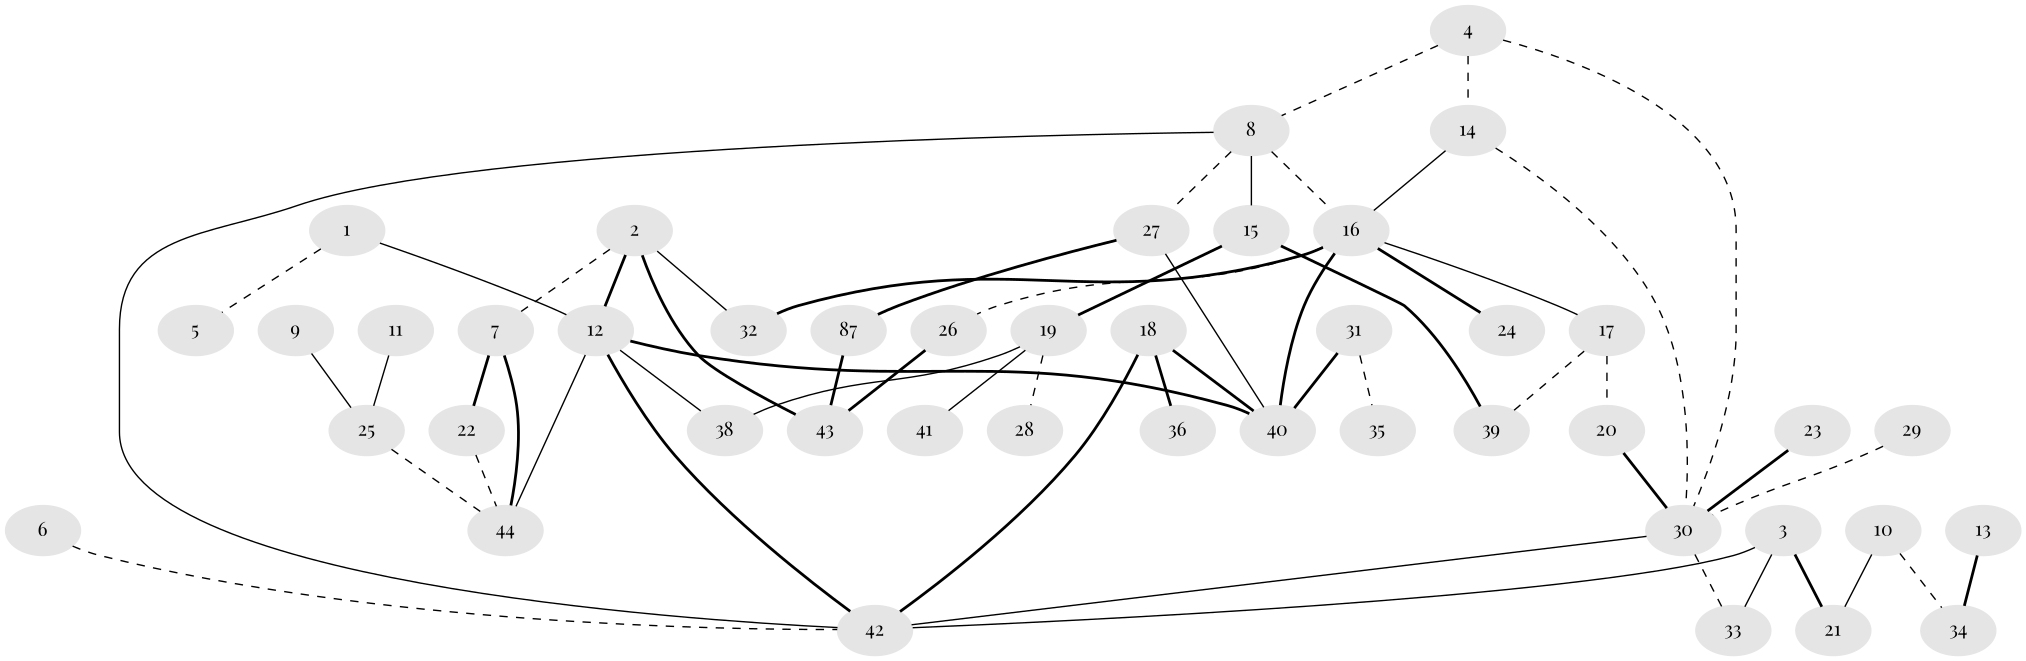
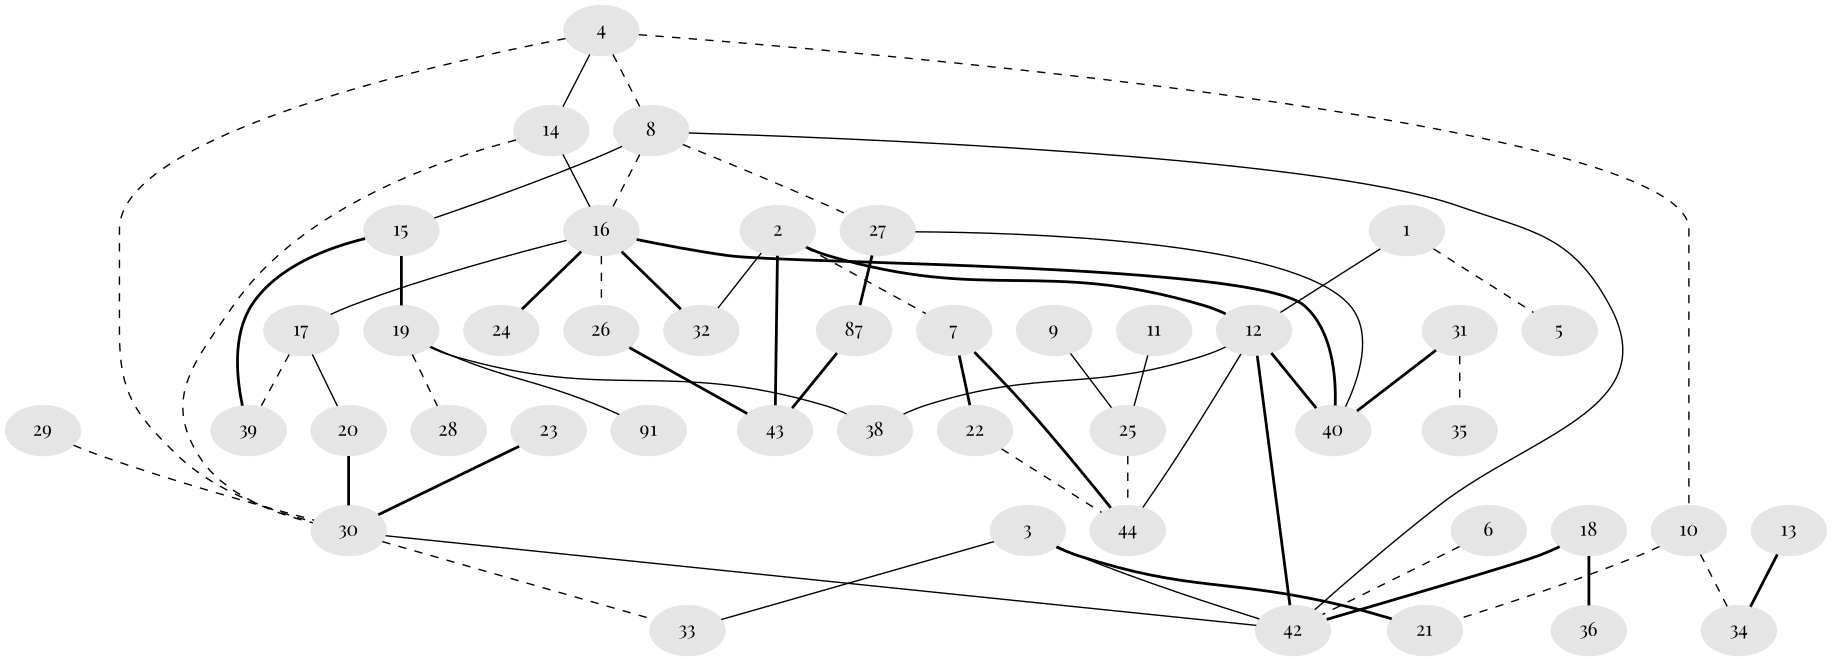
edge "4" -- "14": style dashed -> solid
edge "4" -- "10": added
edge "18" -- "40": removed
edge "17" -- "20": style dashed -> solid
node "41": label "41" -> "91"
edge "10" -- "21": style solid -> dashed
